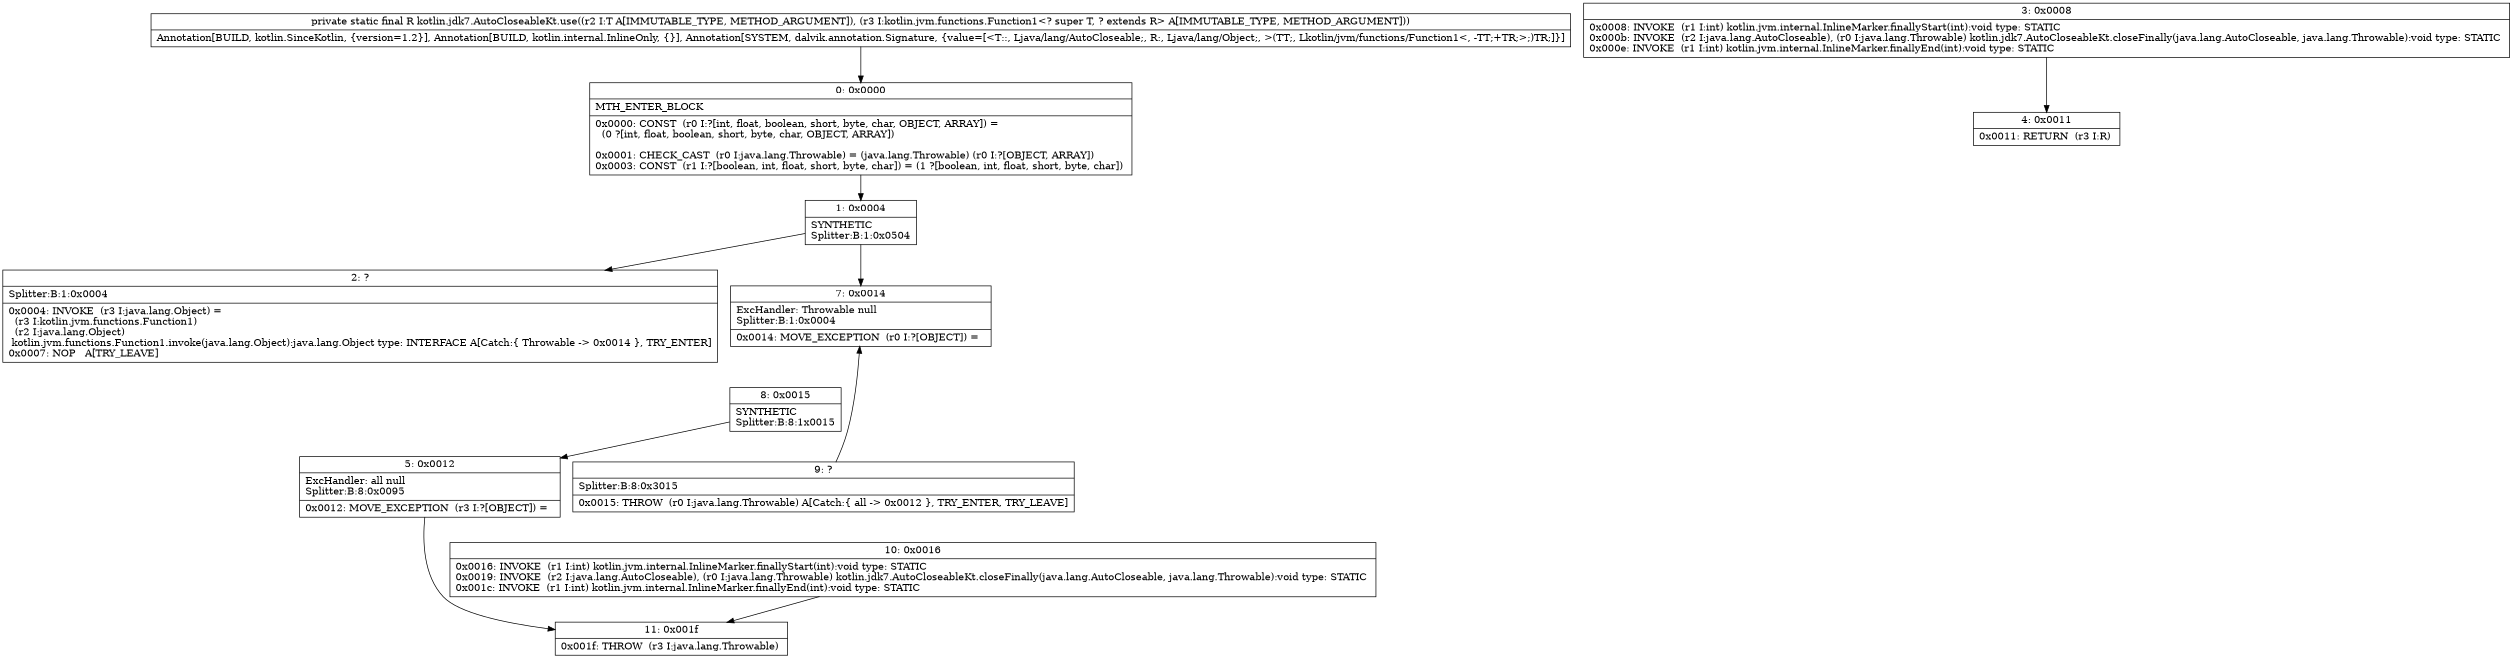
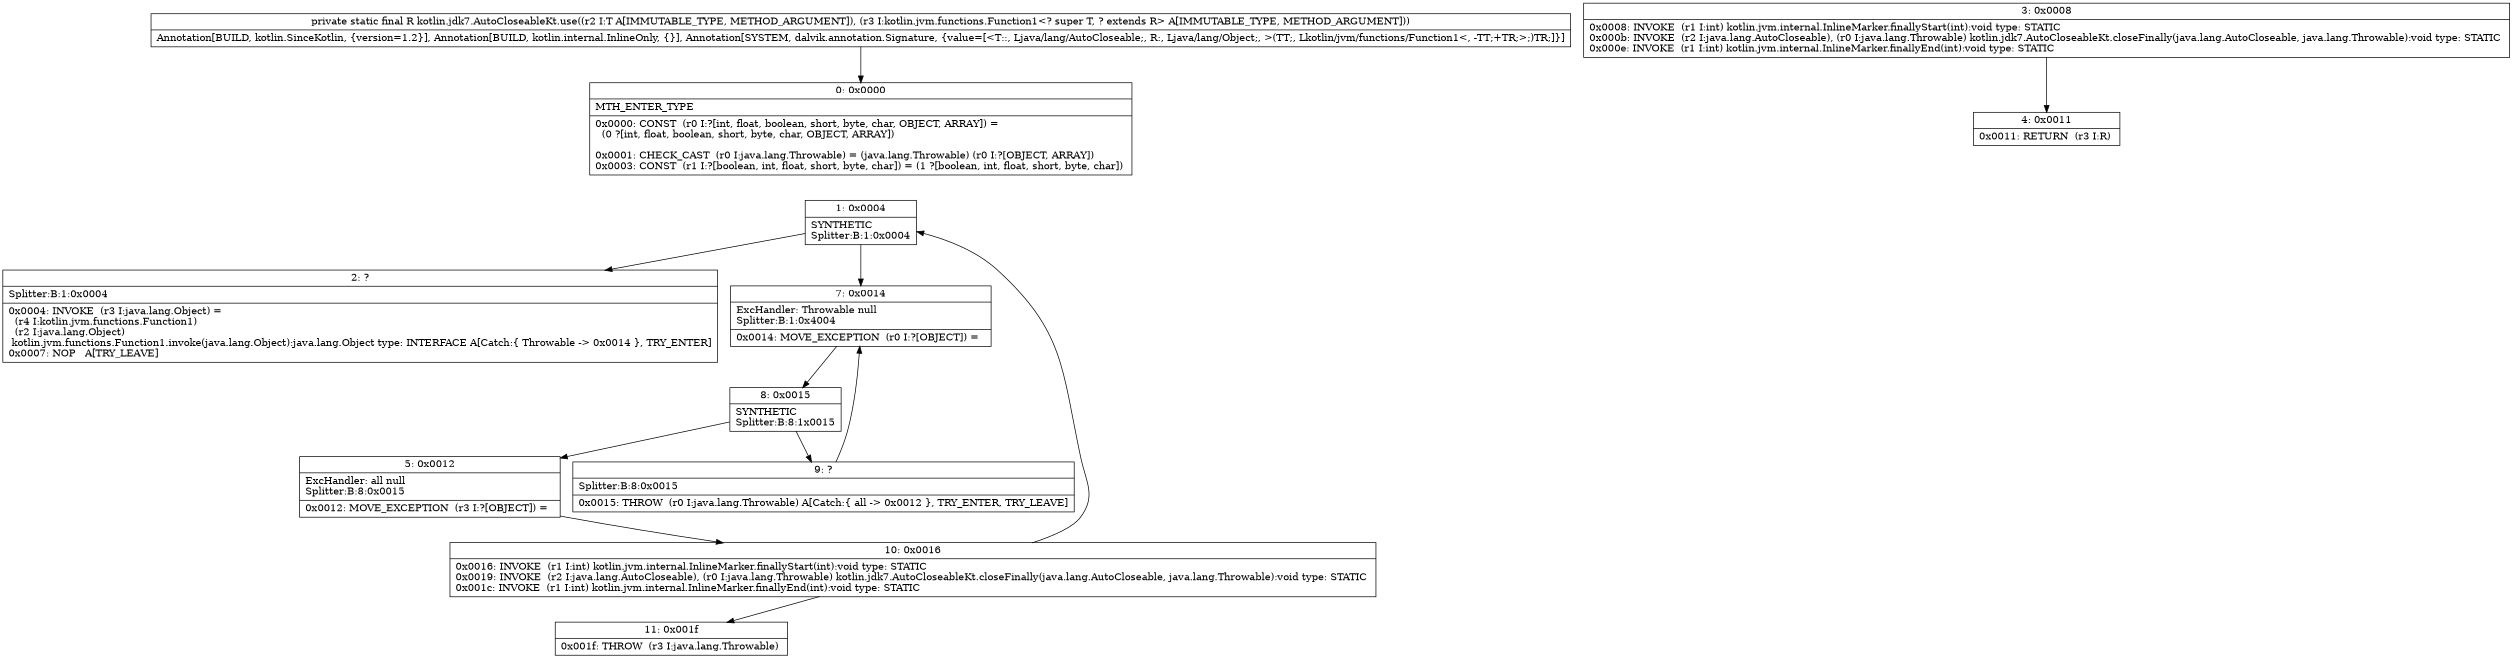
node "0: 0x0000": text "MTH_ENTER_BLOCK" -> "MTH_ENTER_TYPE"
edge "0: 0x0000" -> "1: 0x0004": now "10: 0x0016" -> "1: 0x0004"
node "1: 0x0004": text "Splitter:B:1:0x0504" -> "Splitter:B:1:0x0004"
node "7: 0x0014": text "Splitter:B:1:0x0004" -> "Splitter:B:1:0x4004"
node "2: ?": text "(r3 I:kotlin.jvm.functions.Function1)" -> "(r4 I:kotlin.jvm.functions.Function1)"
edge "7: 0x0014" -> "8: 0x0015": added
edge "8: 0x0015" -> "9: ?": added
node "9: ?": text "Splitter:B:8:0x3015" -> "Splitter:B:8:0x0015"
node "5: 0x0012": text "Splitter:B:8:0x0095" -> "Splitter:B:8:0x0015"
edge "5: 0x0012" -> "11: 0x001f": now "5: 0x0012" -> "10: 0x0016"
